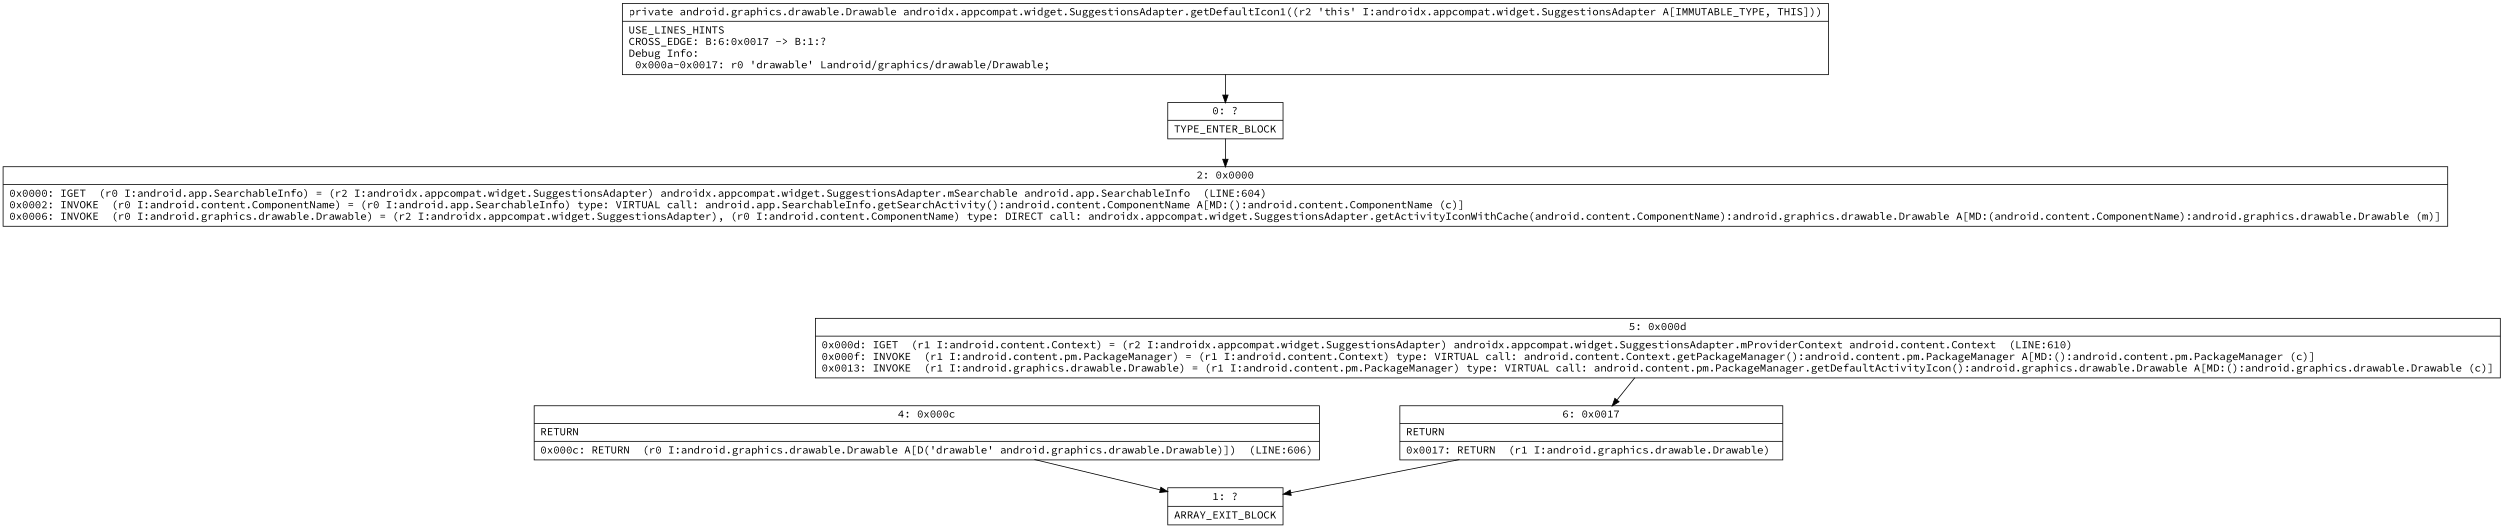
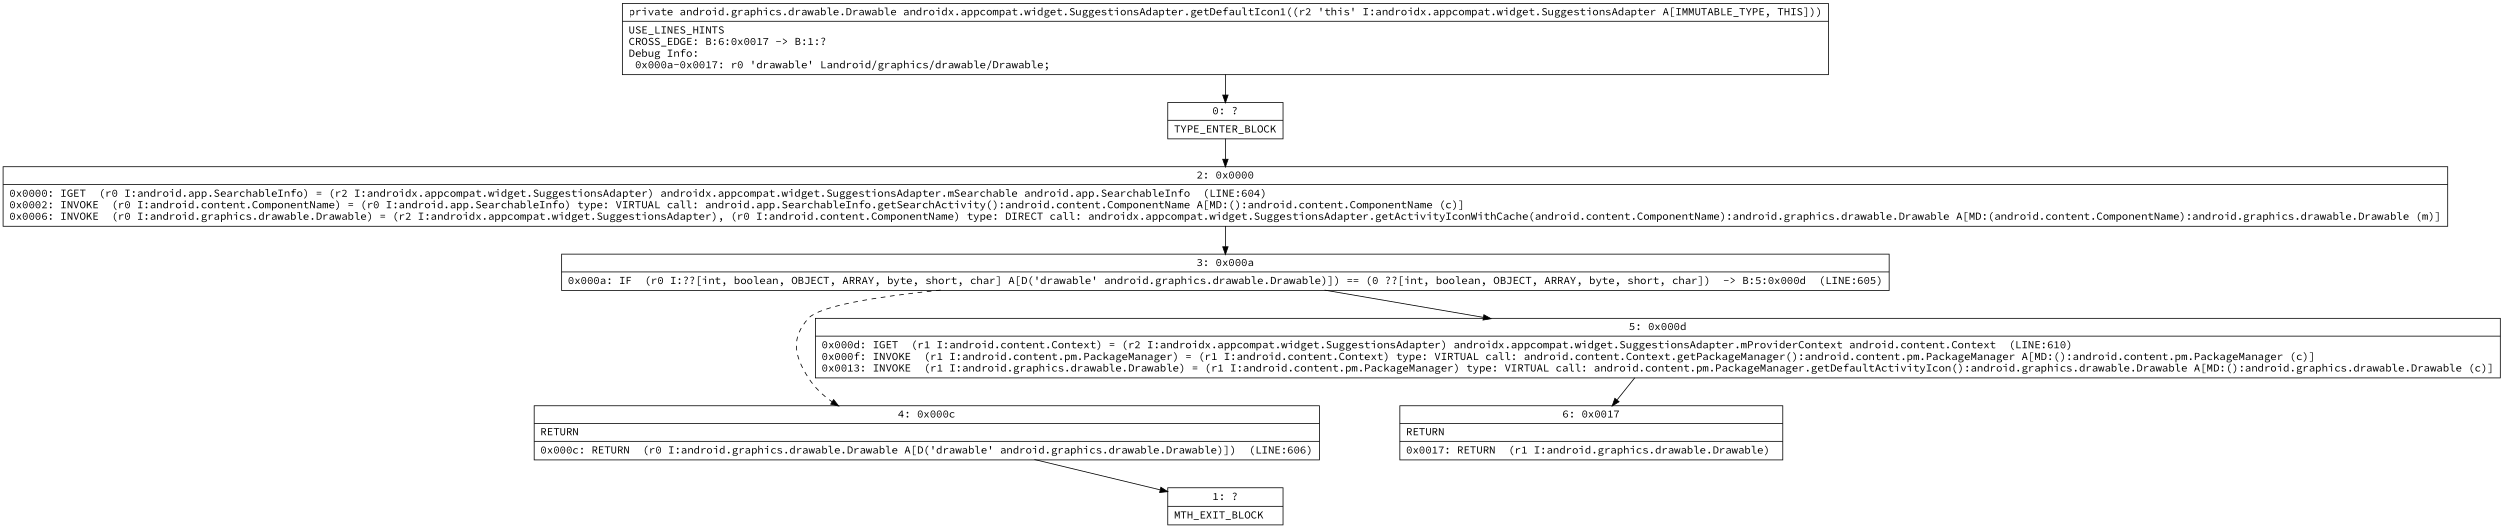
node "3: 0x000a": added
edge "6: 0x0017" -> "1: ?": removed
node "1: ?": text "ARRAY_EXIT_BLOCK" -> "MTH_EXIT_BLOCK"
